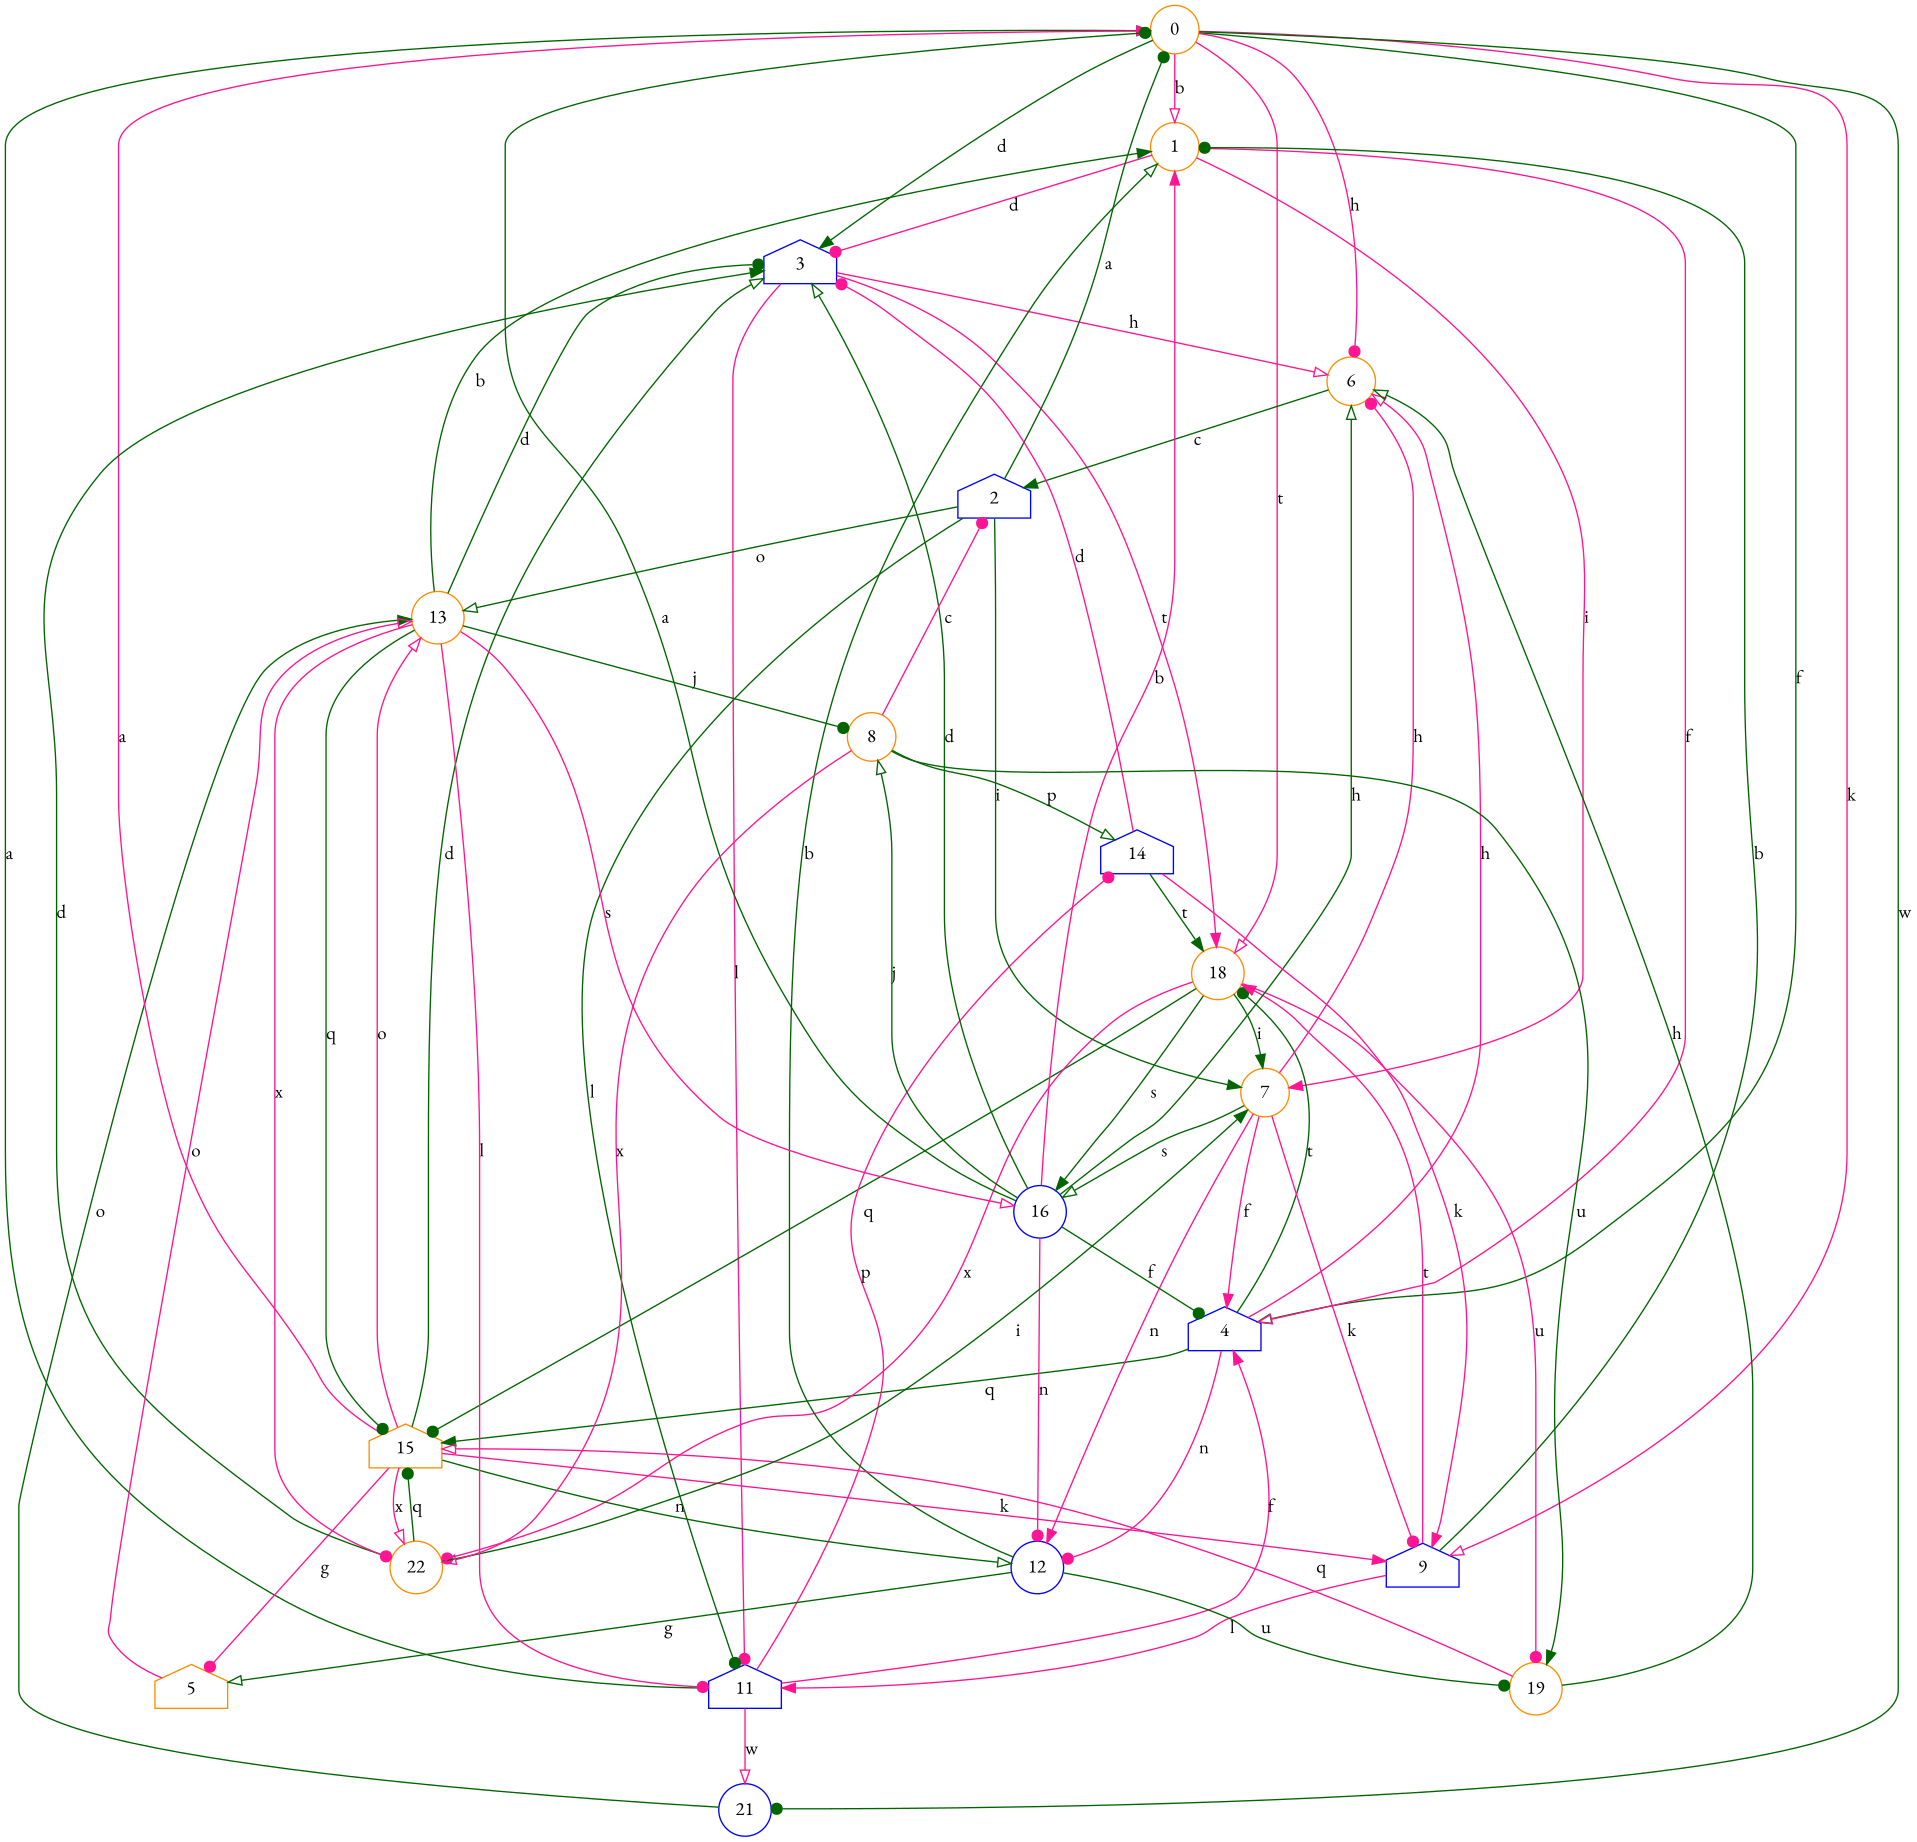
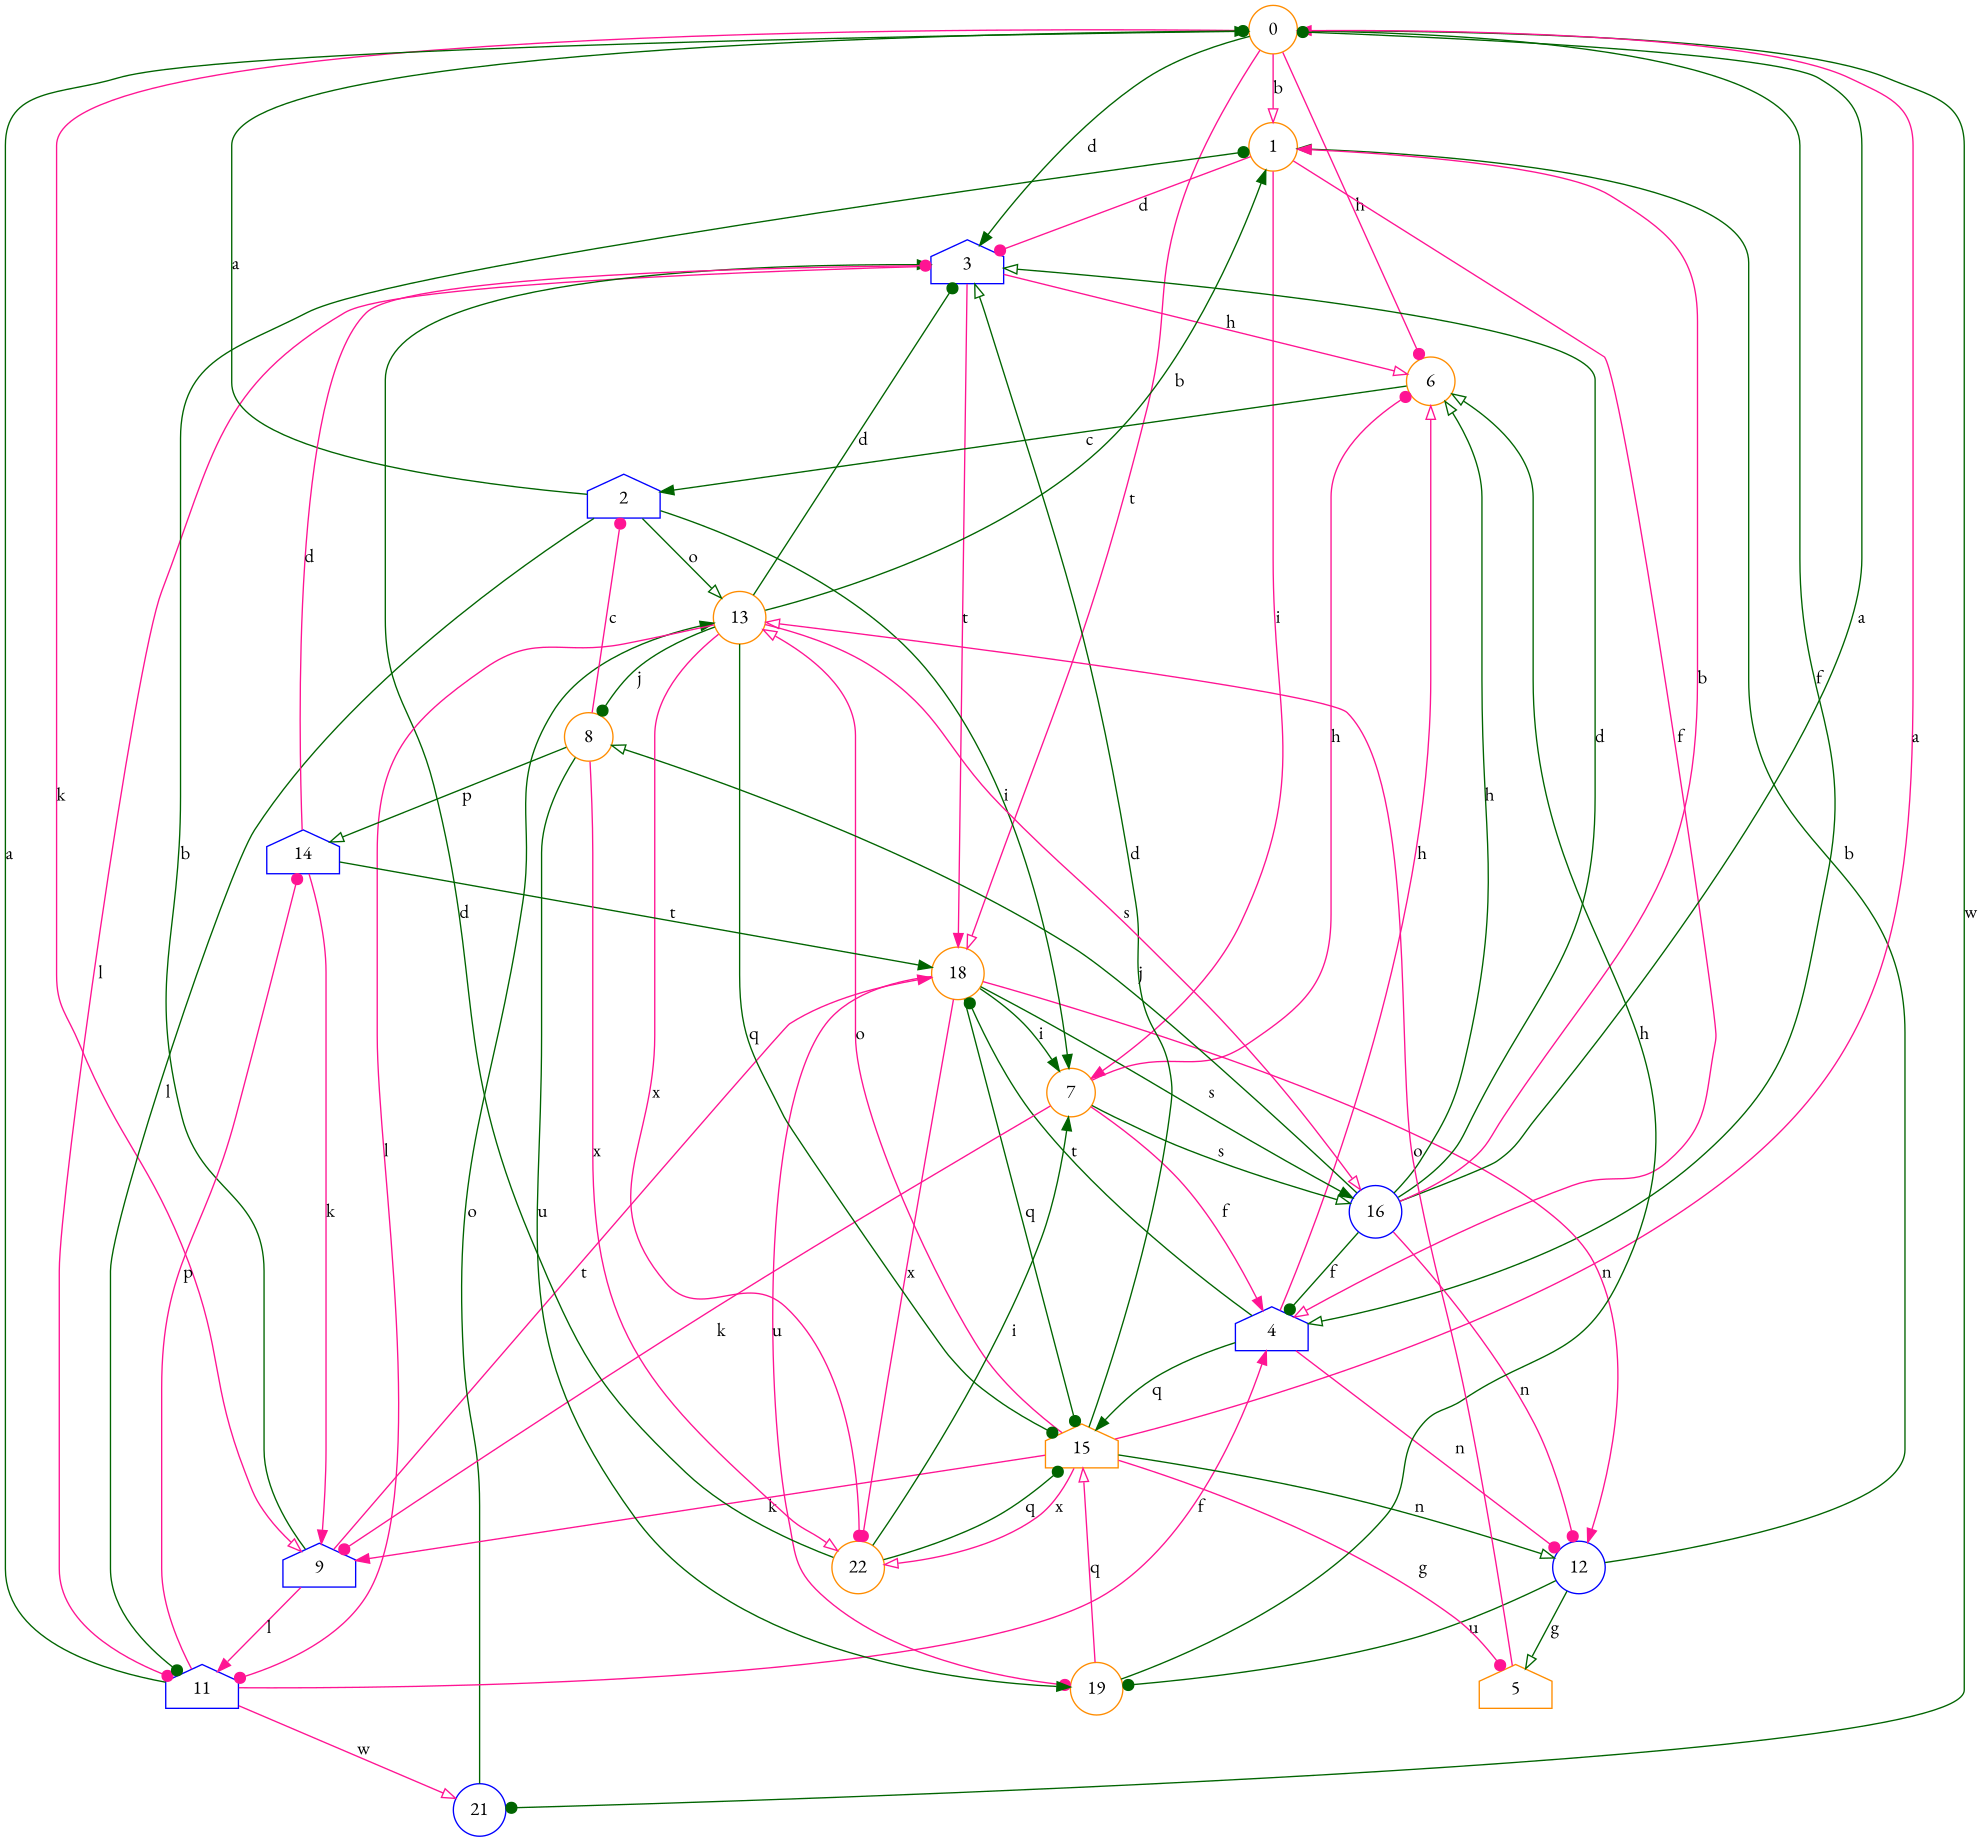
edge "7" -> "12": now "18" -> "12"
